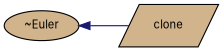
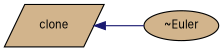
edge "clone" -> "~Euler": reversed
